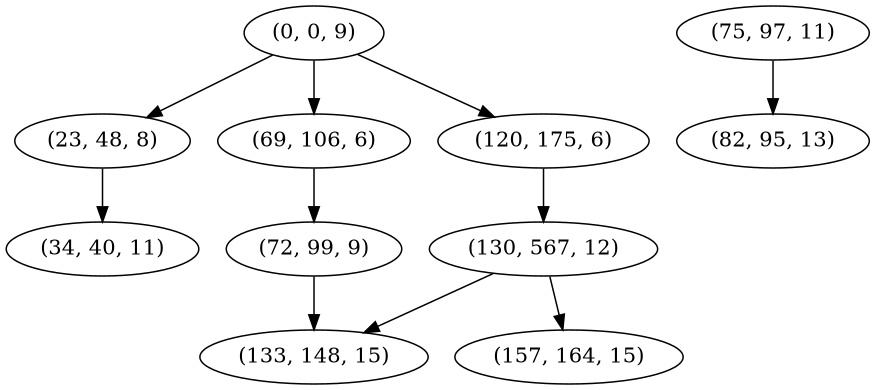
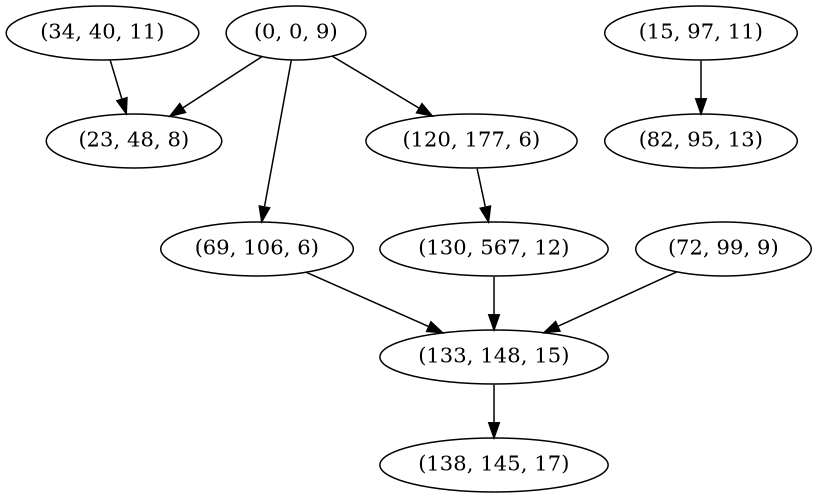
node "(75, 97, 11)": label "(75, 97, 11)" -> "(15, 97, 11)"
node "(120, 175, 6)": label "(120, 175, 6)" -> "(120, 177, 6)"
edge "(23, 48, 8)" -> "(34, 40, 11)": reversed
edge "(69, 106, 6)" -> "(72, 99, 9)": now "(69, 106, 6)" -> "(133, 148, 15)"
node "(157, 164, 15)": removed
node "(138, 145, 17)": added
